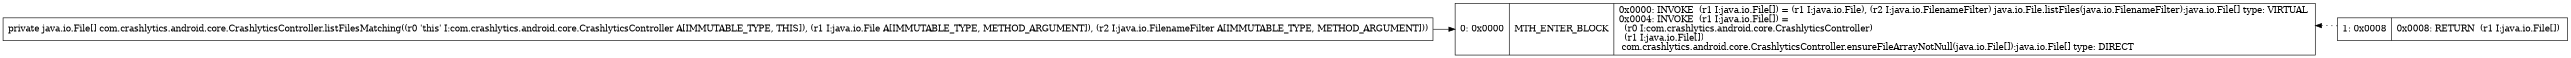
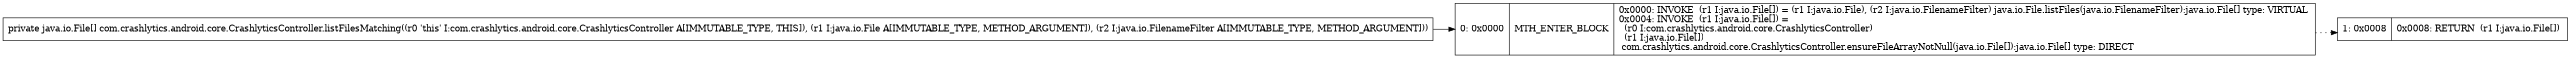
edge "1: 0x0008" -> "0: 0x0000": reversed
